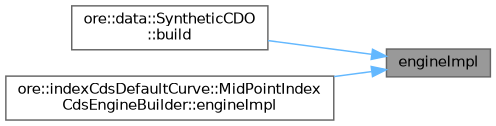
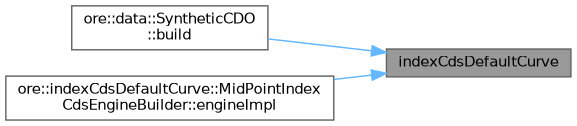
node "engineImpl": label "engineImpl" -> "indexCdsDefaultCurve"
